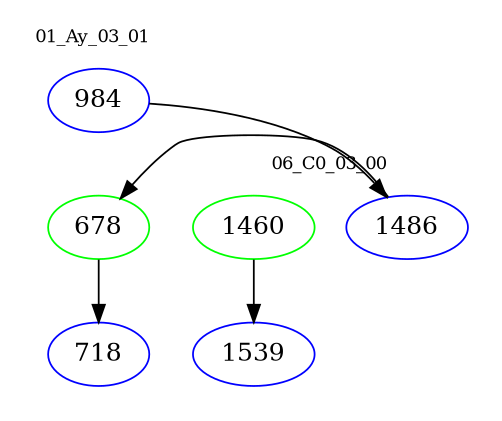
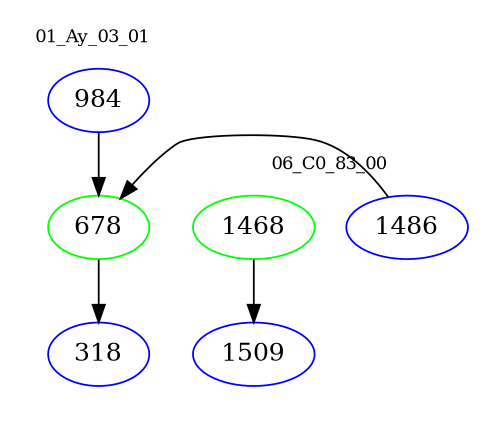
edge "984" -> "1486": now "984" -> "678"
cluster "06_C0_03_00": label "06_C0_03_00" -> "06_C0_83_00"
node "1460": label "1460" -> "1468"
node "718": label "718" -> "318"
node "1539": label "1539" -> "1509"
